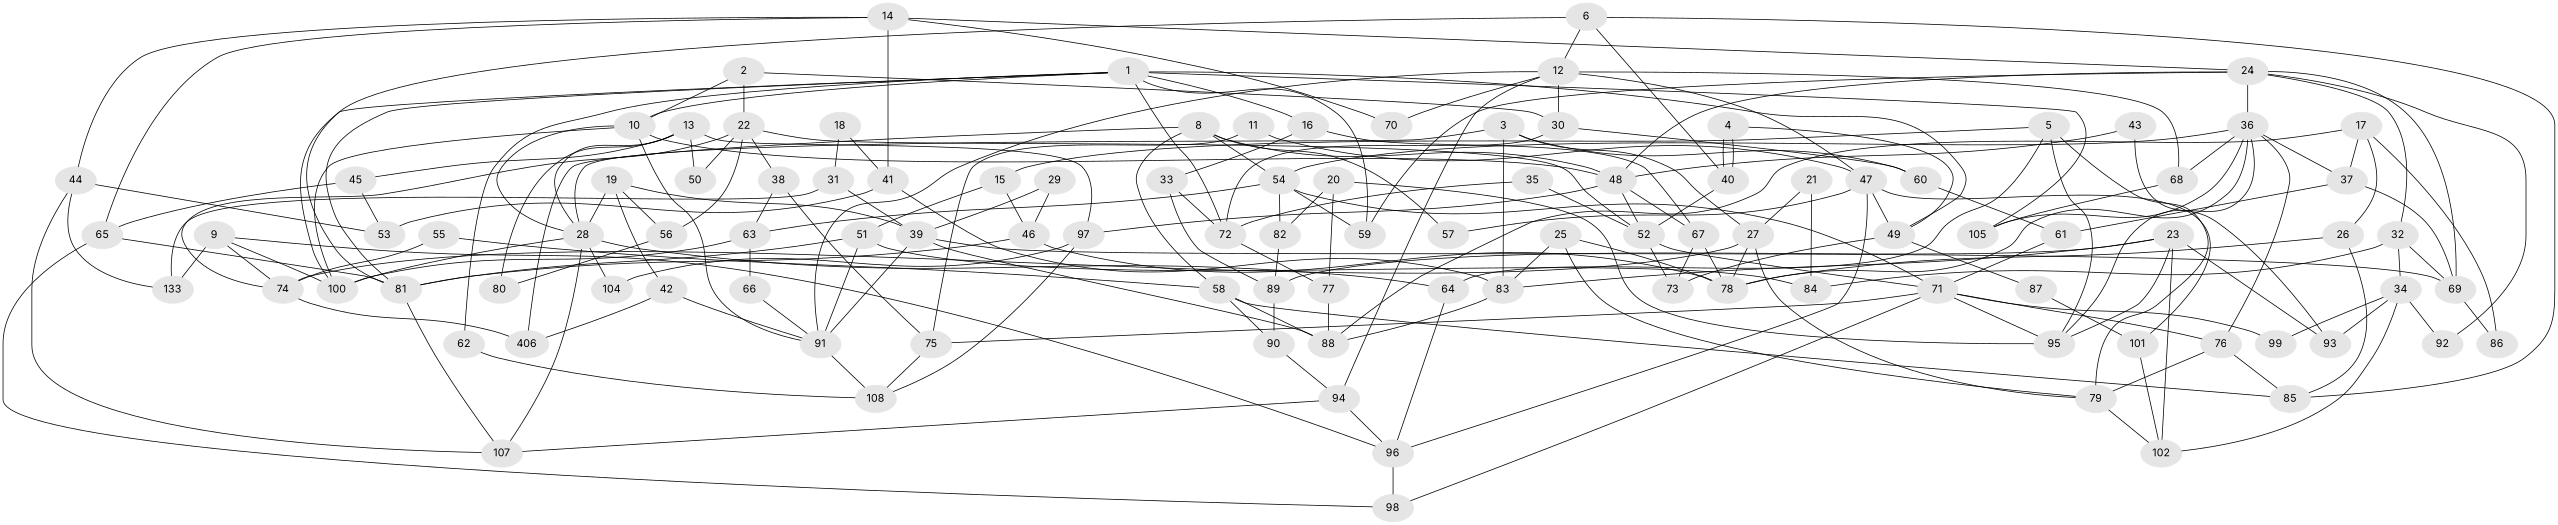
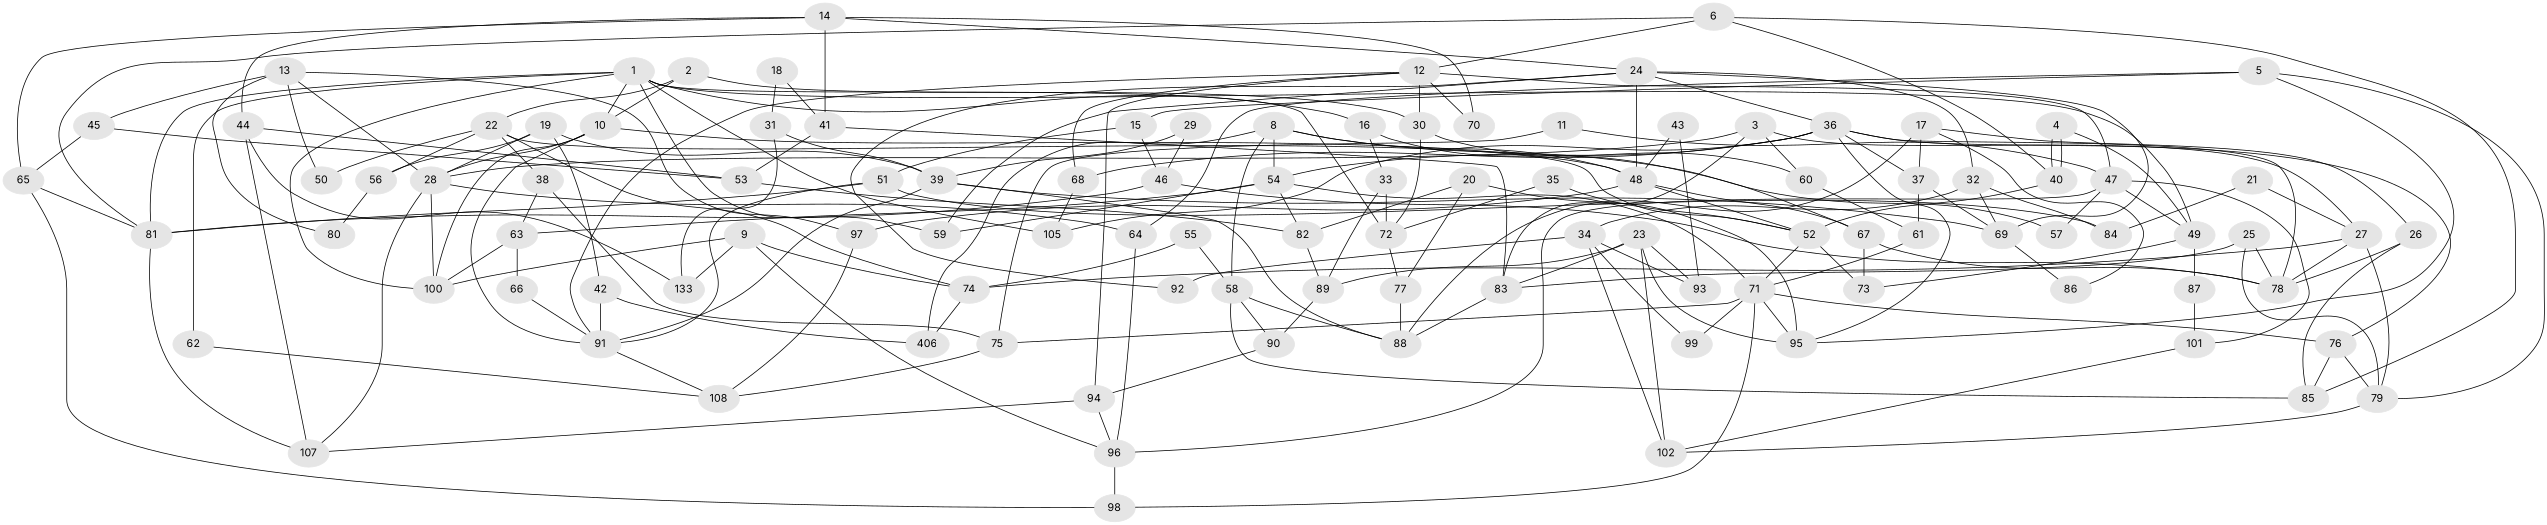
edge "53" -- "82": added
node "104": removed
